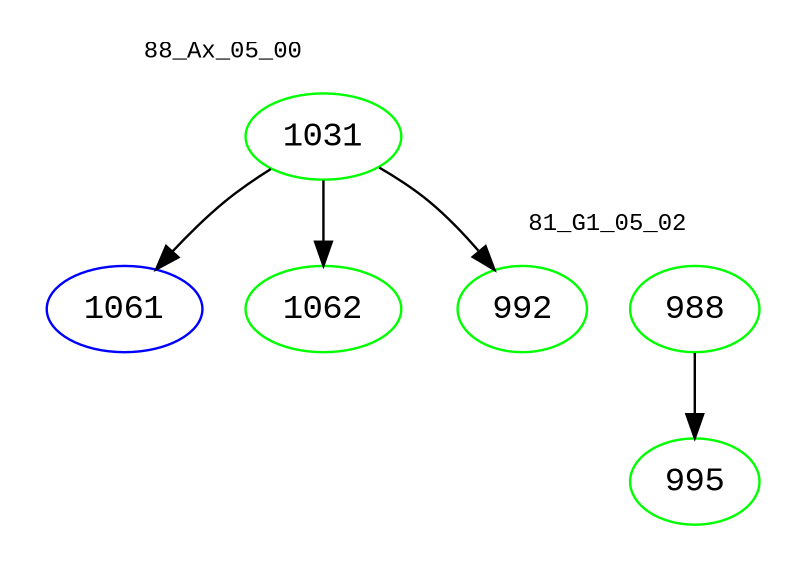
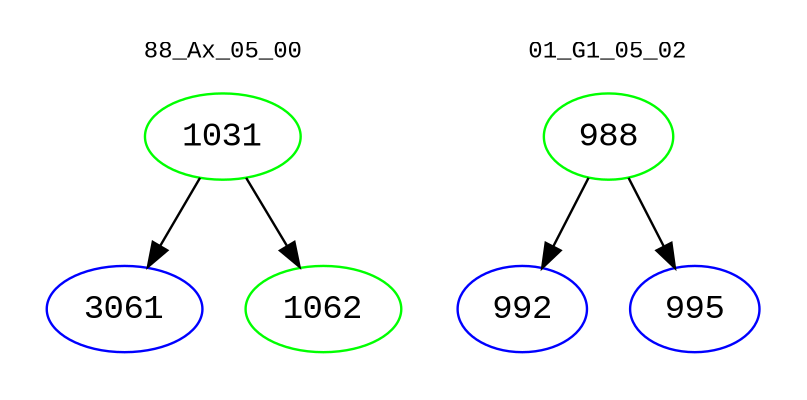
edge "1031" -> "992": now "988" -> "992"
cluster "81_G1_05_02": label "81_G1_05_02" -> "01_G1_05_02"
node "1061": label "1061" -> "3061"
node "992": color green -> blue
node "995": color green -> blue
